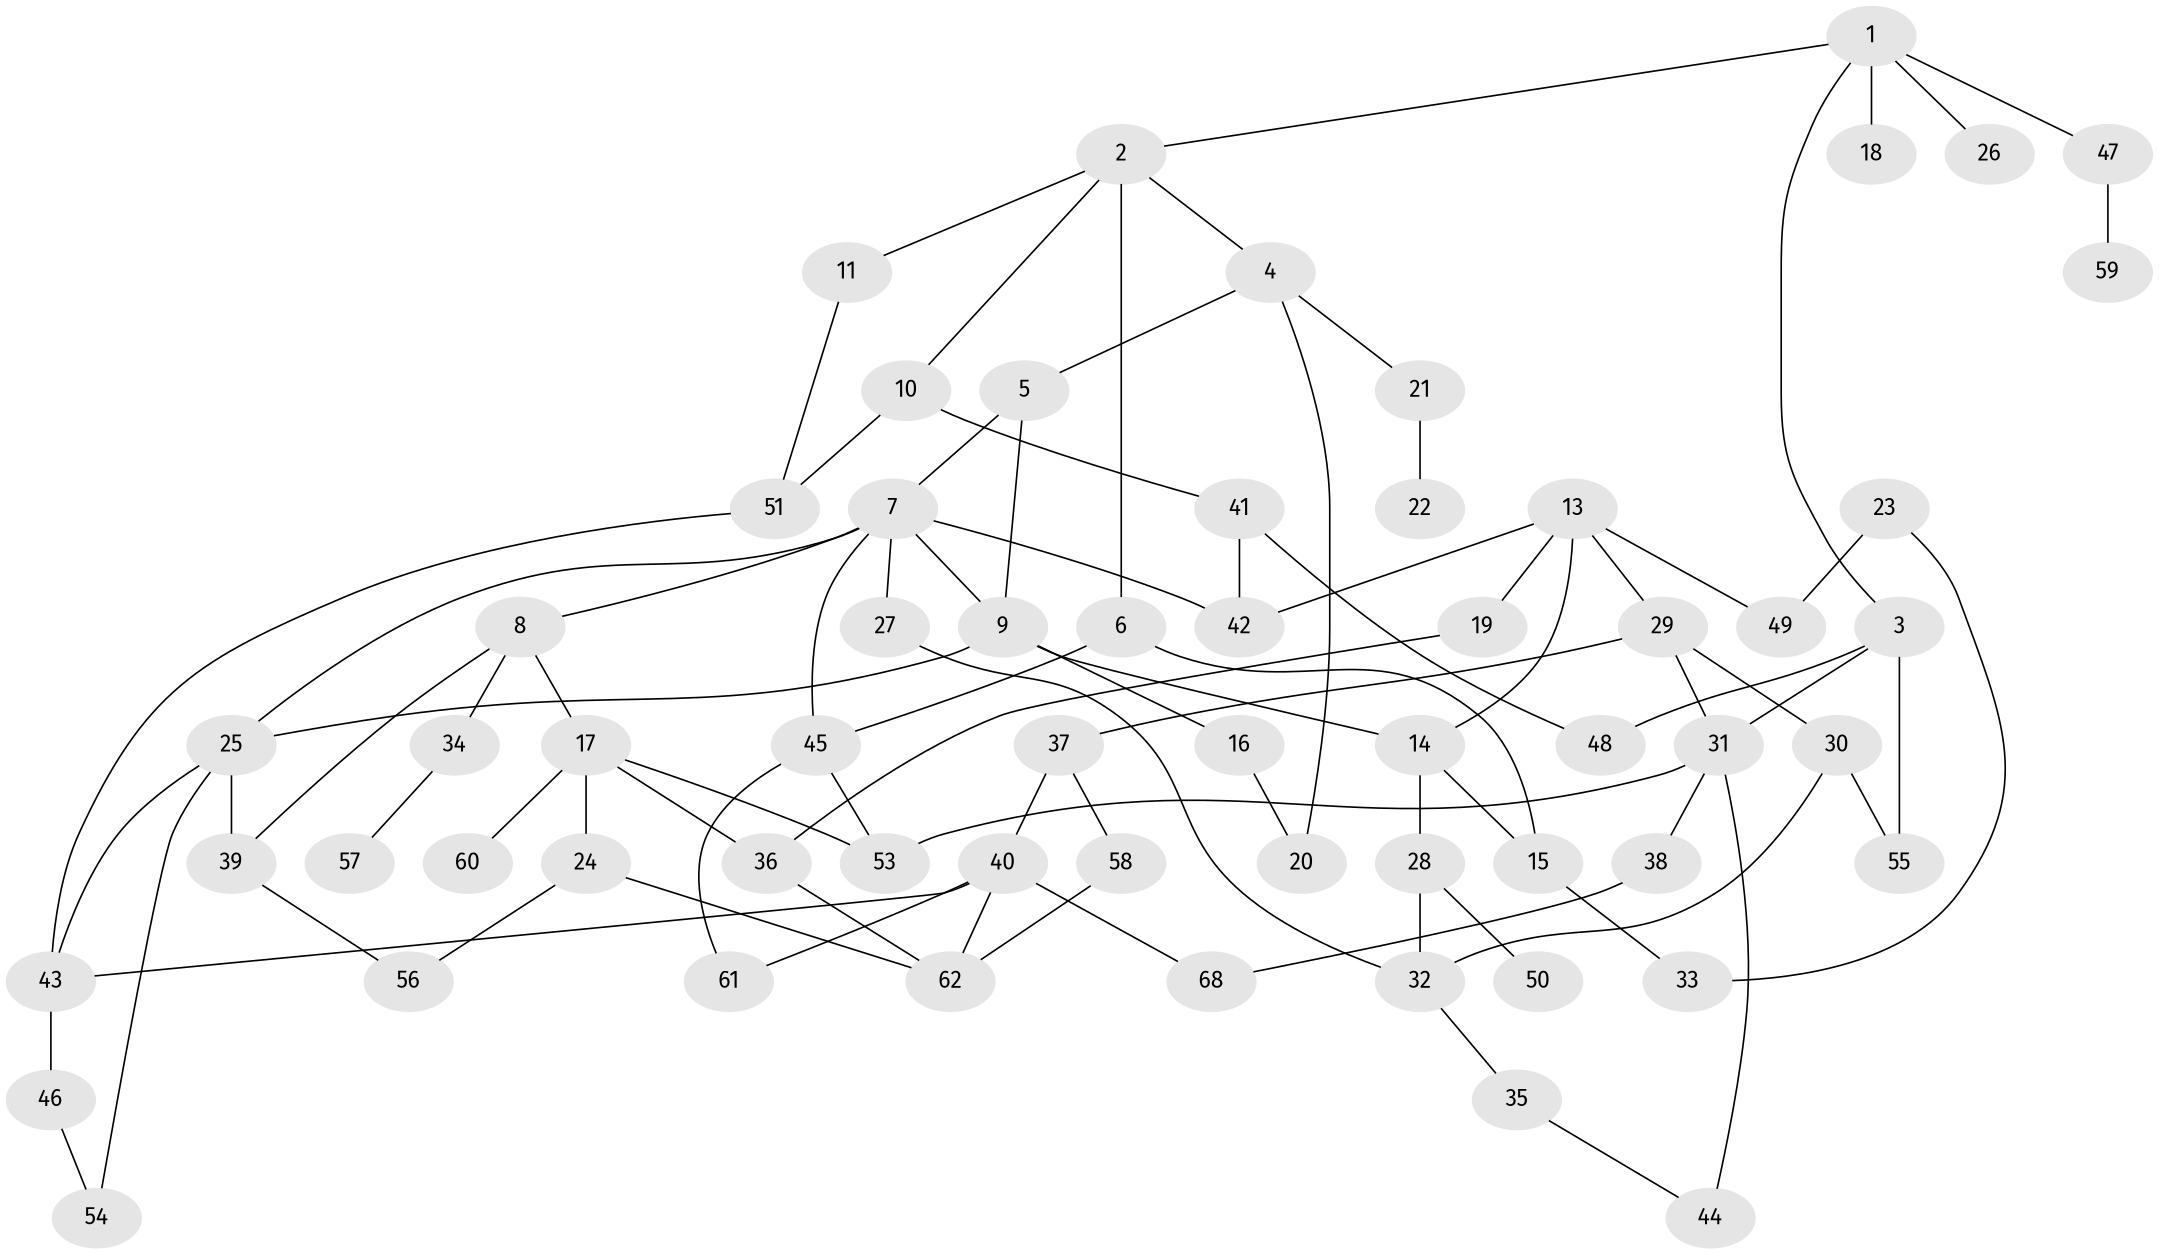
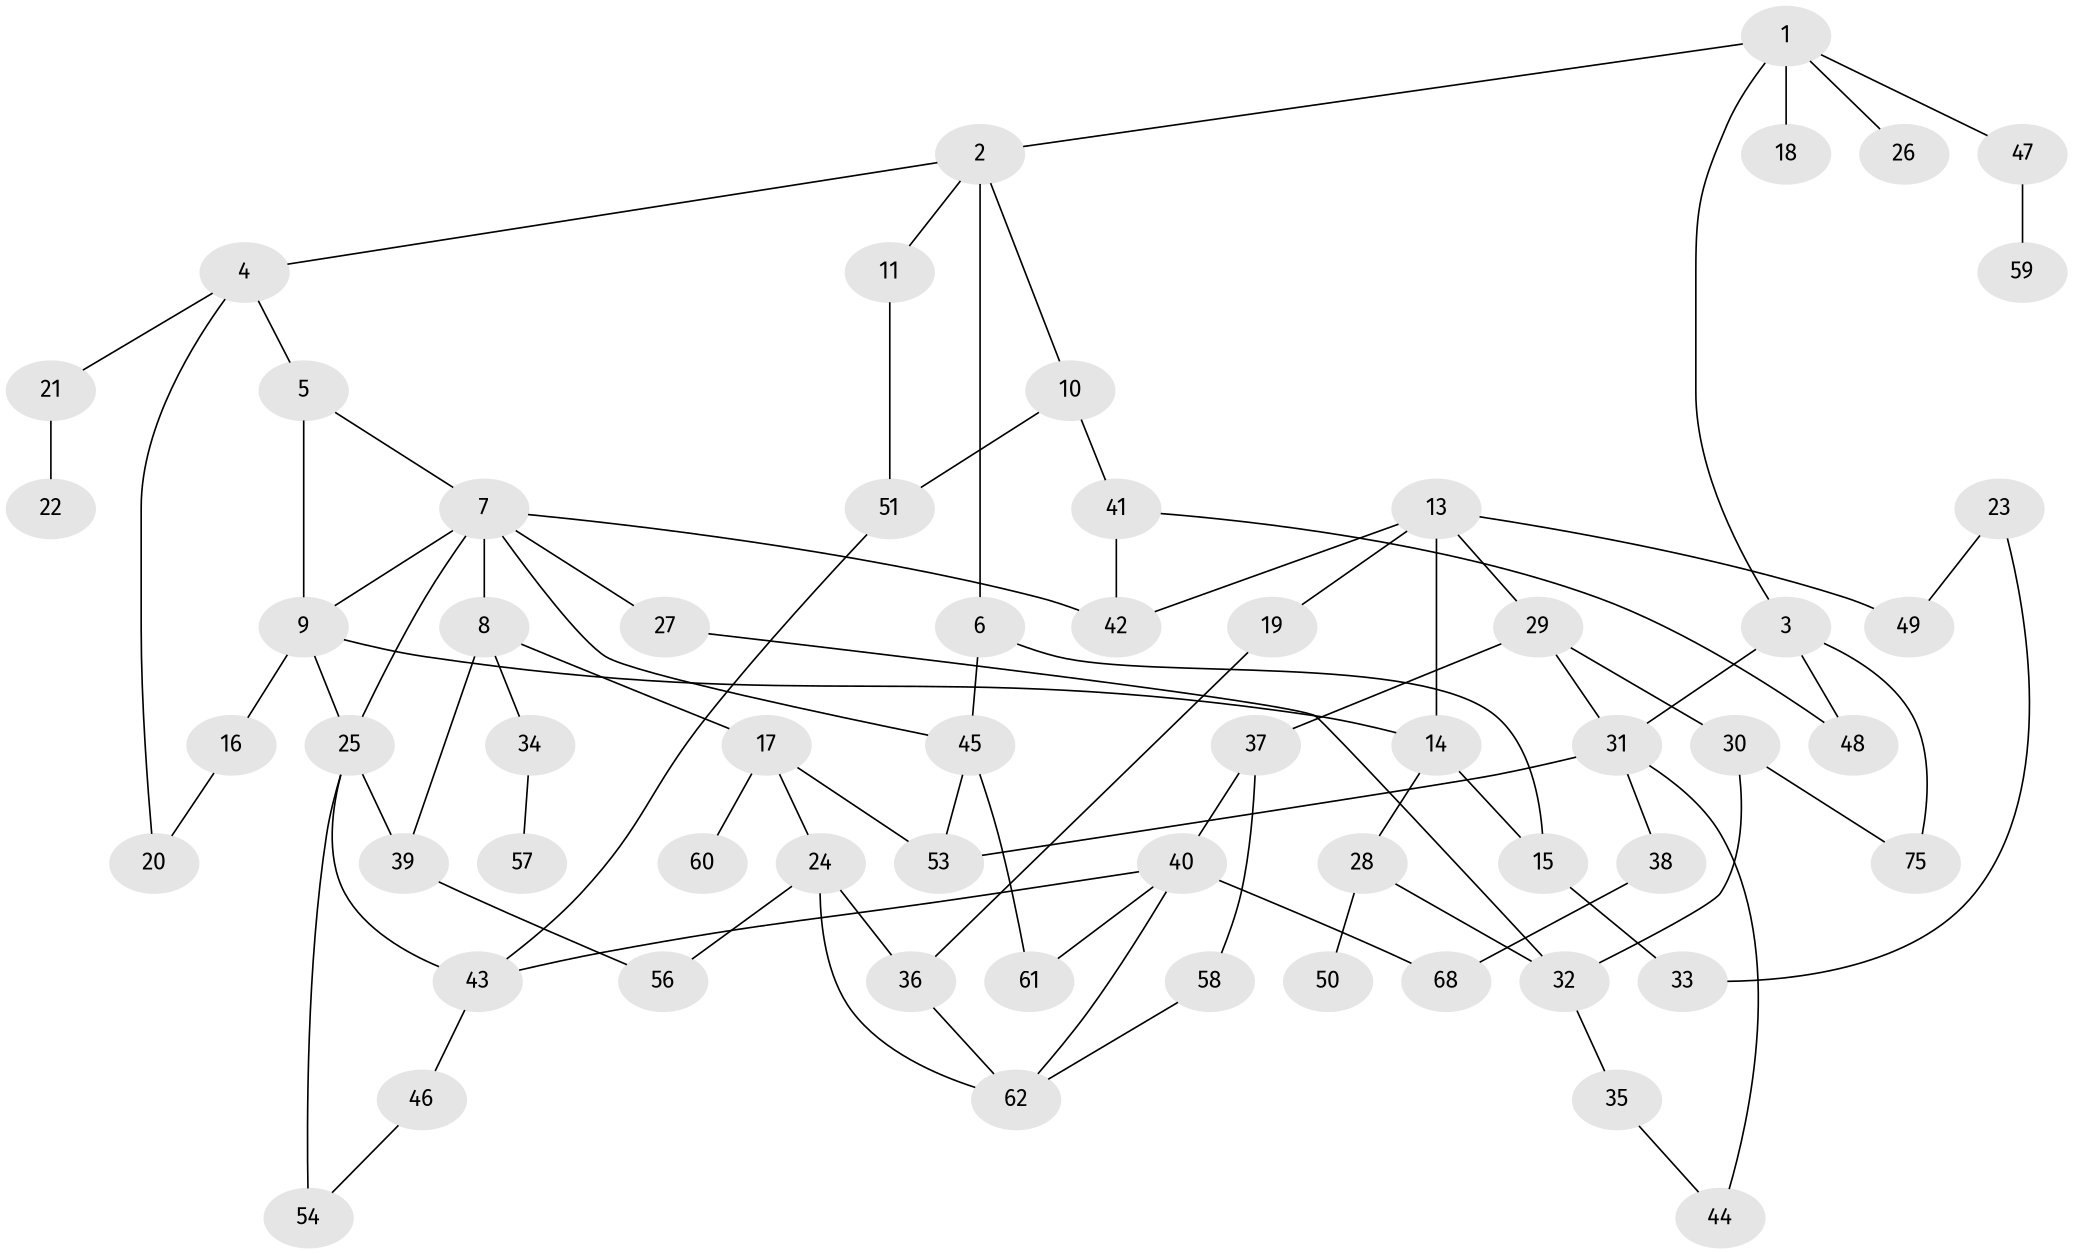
edge "17" -- "36": now "24" -- "36"
node "55": label "55" -> "75"
